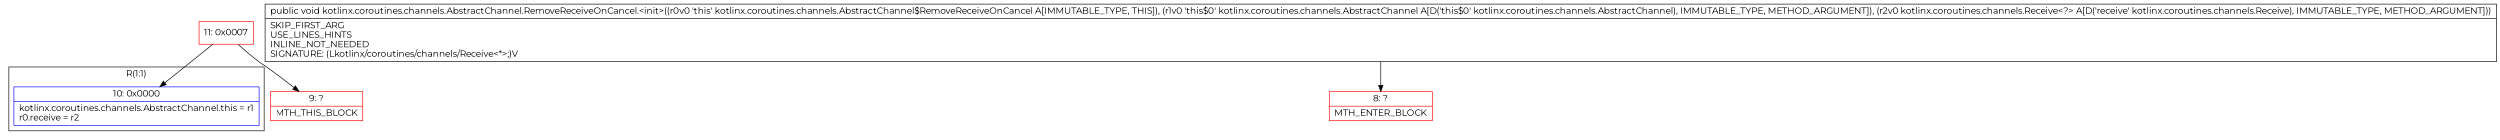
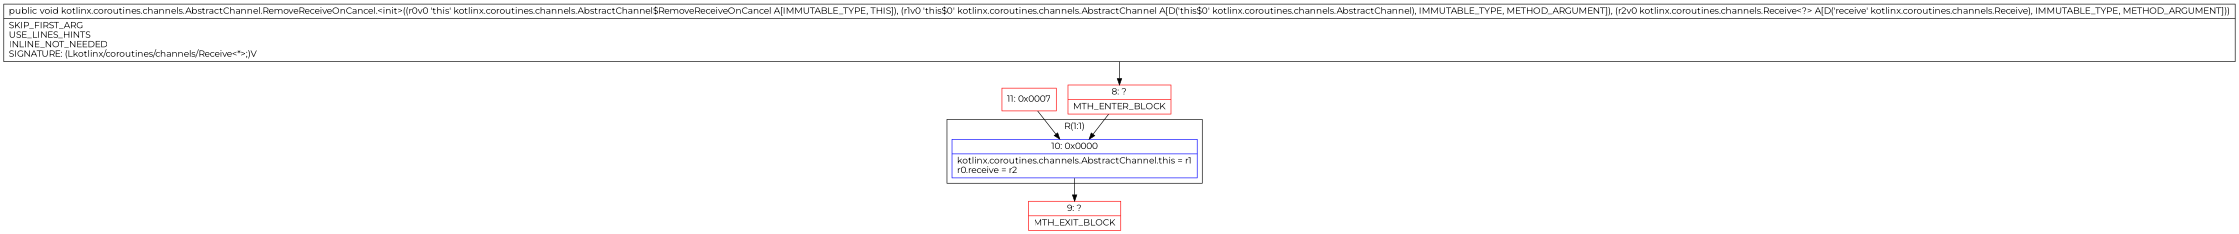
edge "11: 0x0007" -> "9: ?": now "10: 0x0000" -> "9: ?"
node "9: ?": text "MTH_THIS_BLOCK" -> "MTH_EXIT_BLOCK"
edge "8: ?" -> "10: 0x0000": added
